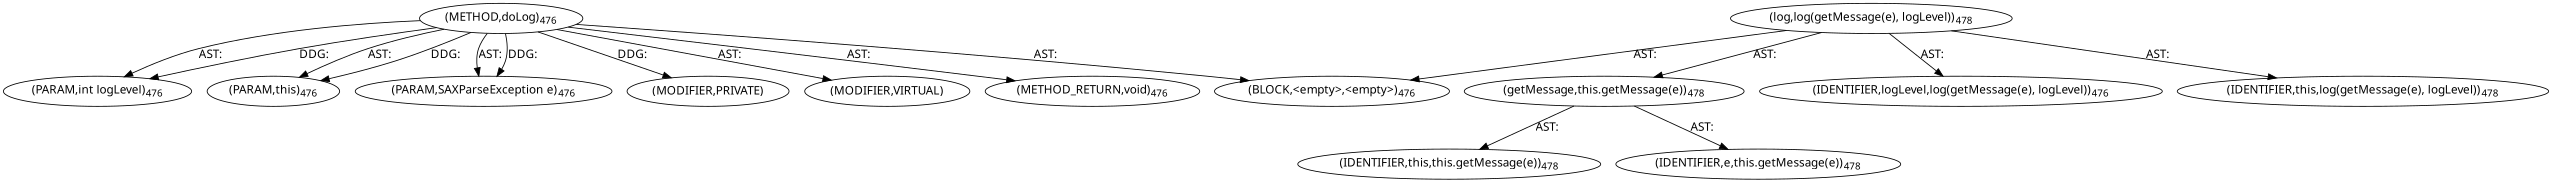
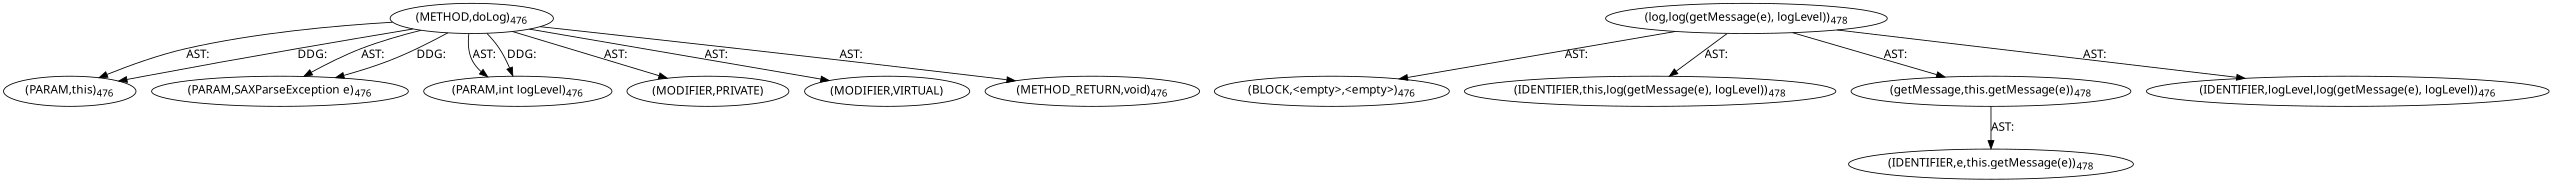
edge "(METHOD,doLog)" -> "(BLOCK,<empty>,<empty>)": removed, label "AST:"
edge "(METHOD,doLog)" -> "(MODIFIER,PRIVATE)": label "DDG: " -> "AST: "
node "(IDENTIFIER,this,this.getMessage(e))": removed
